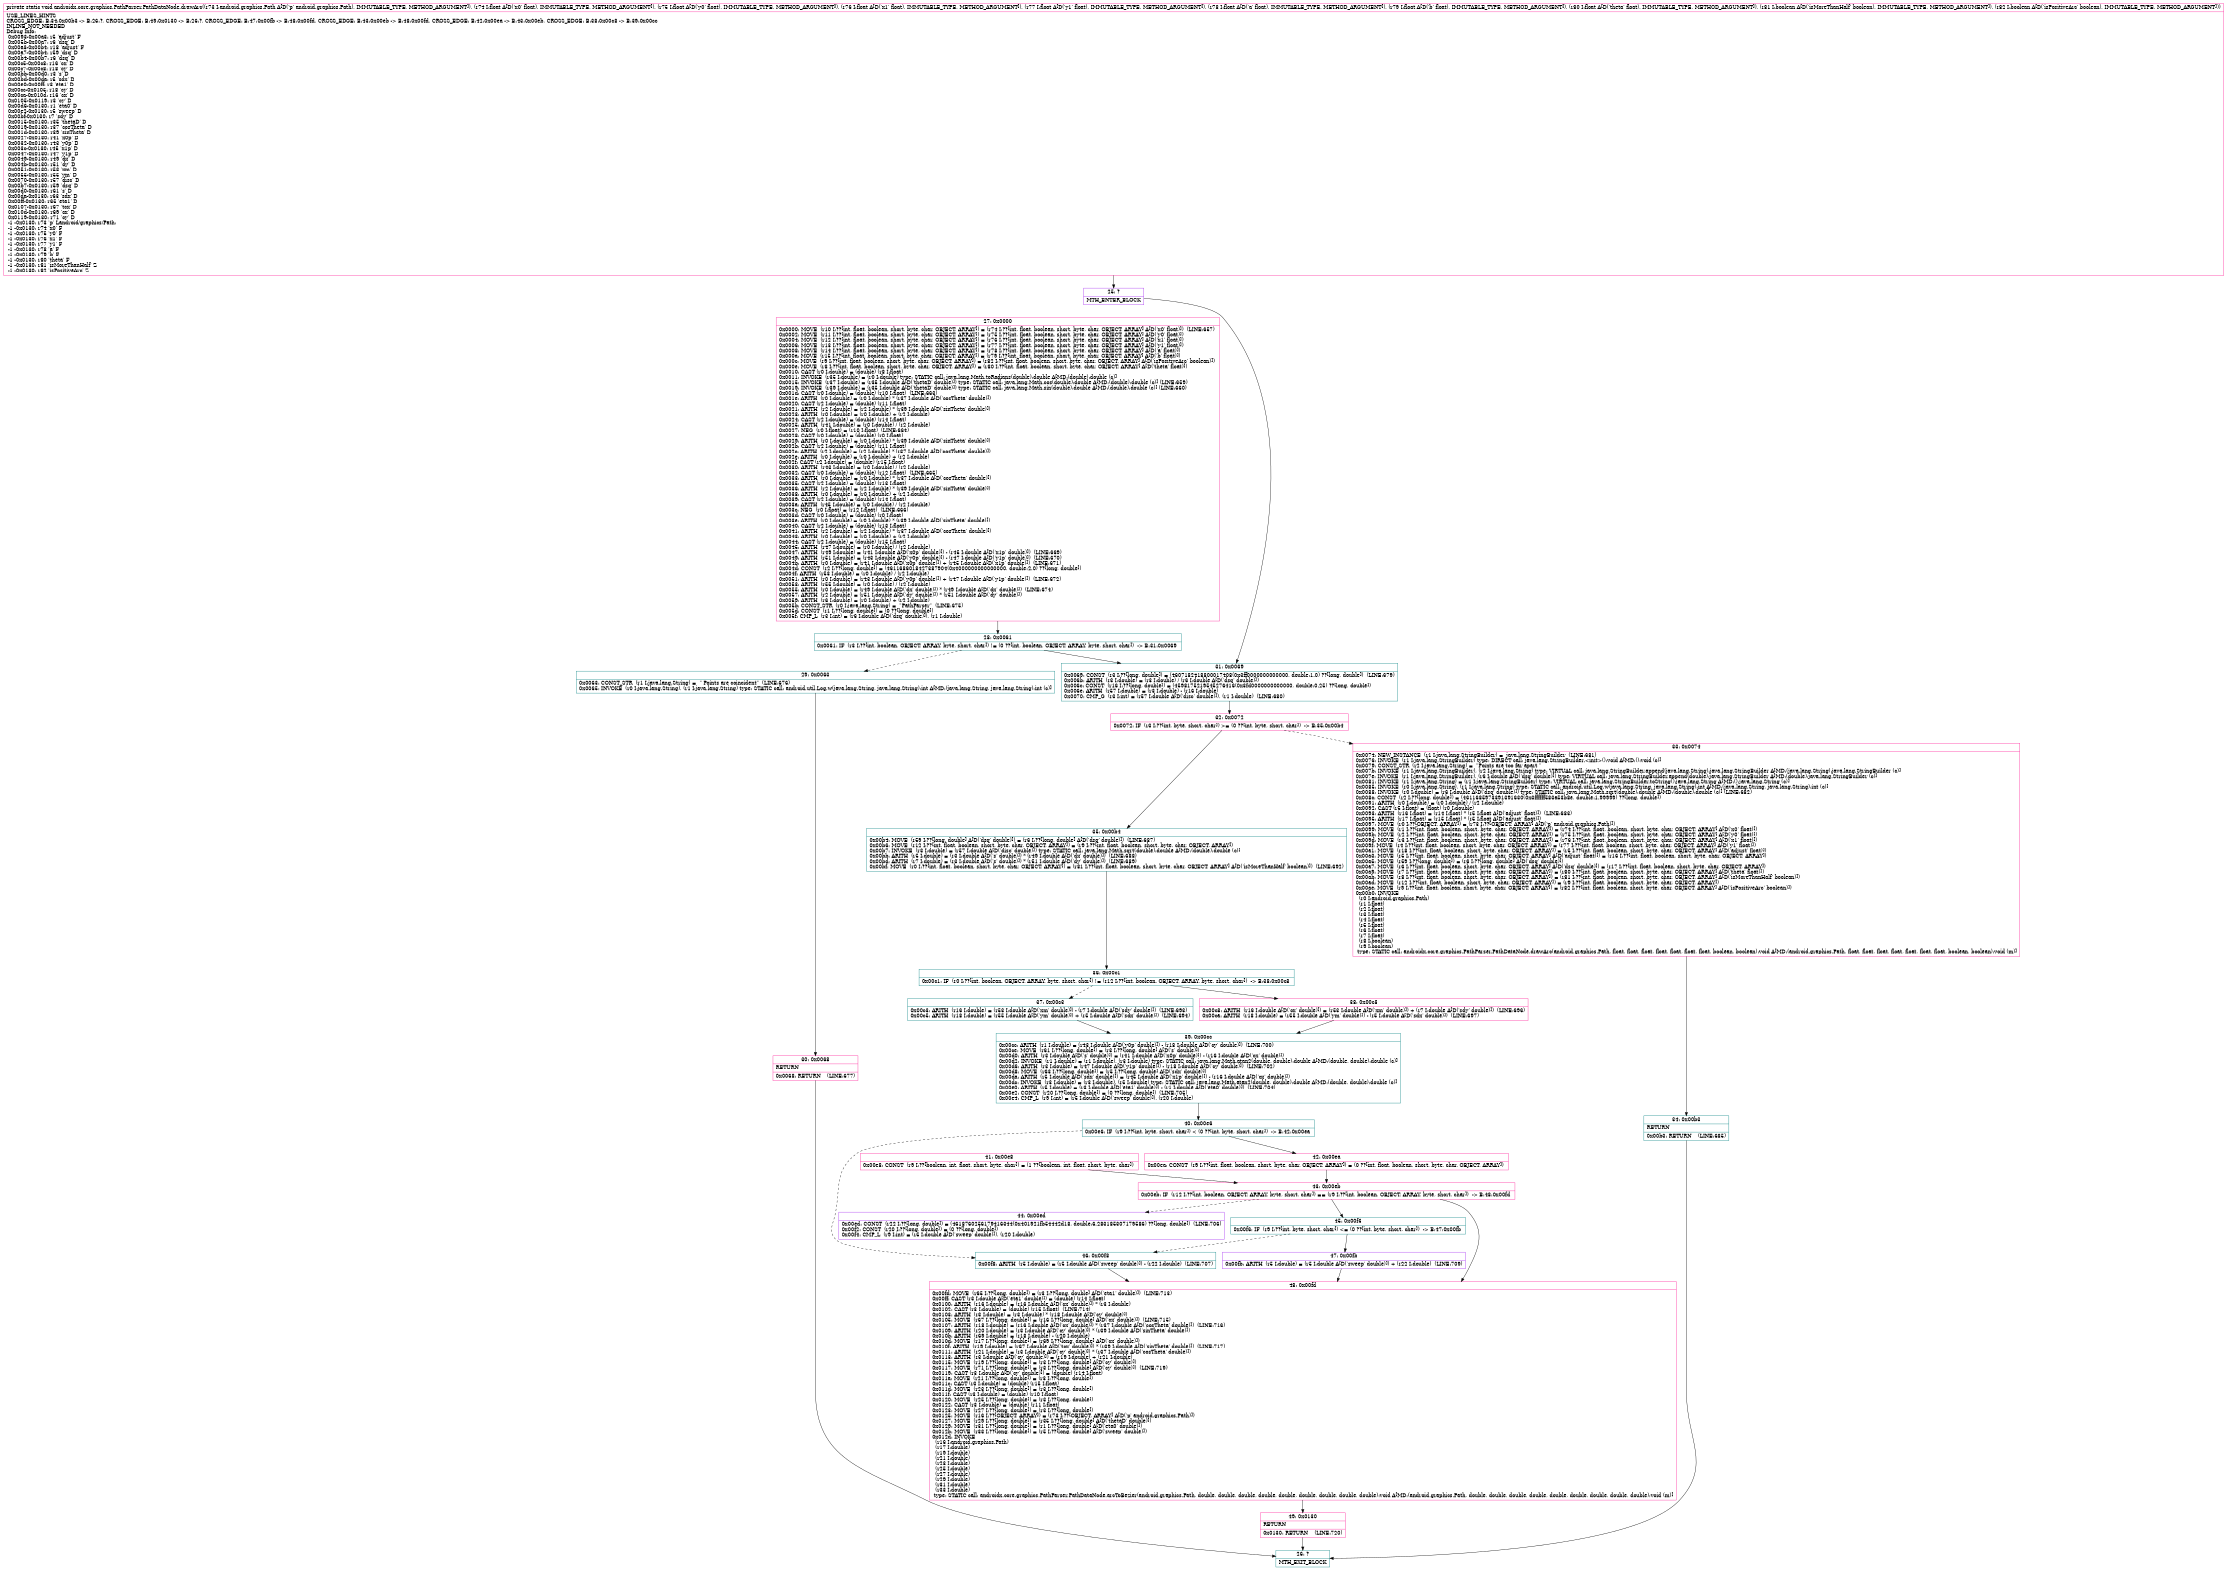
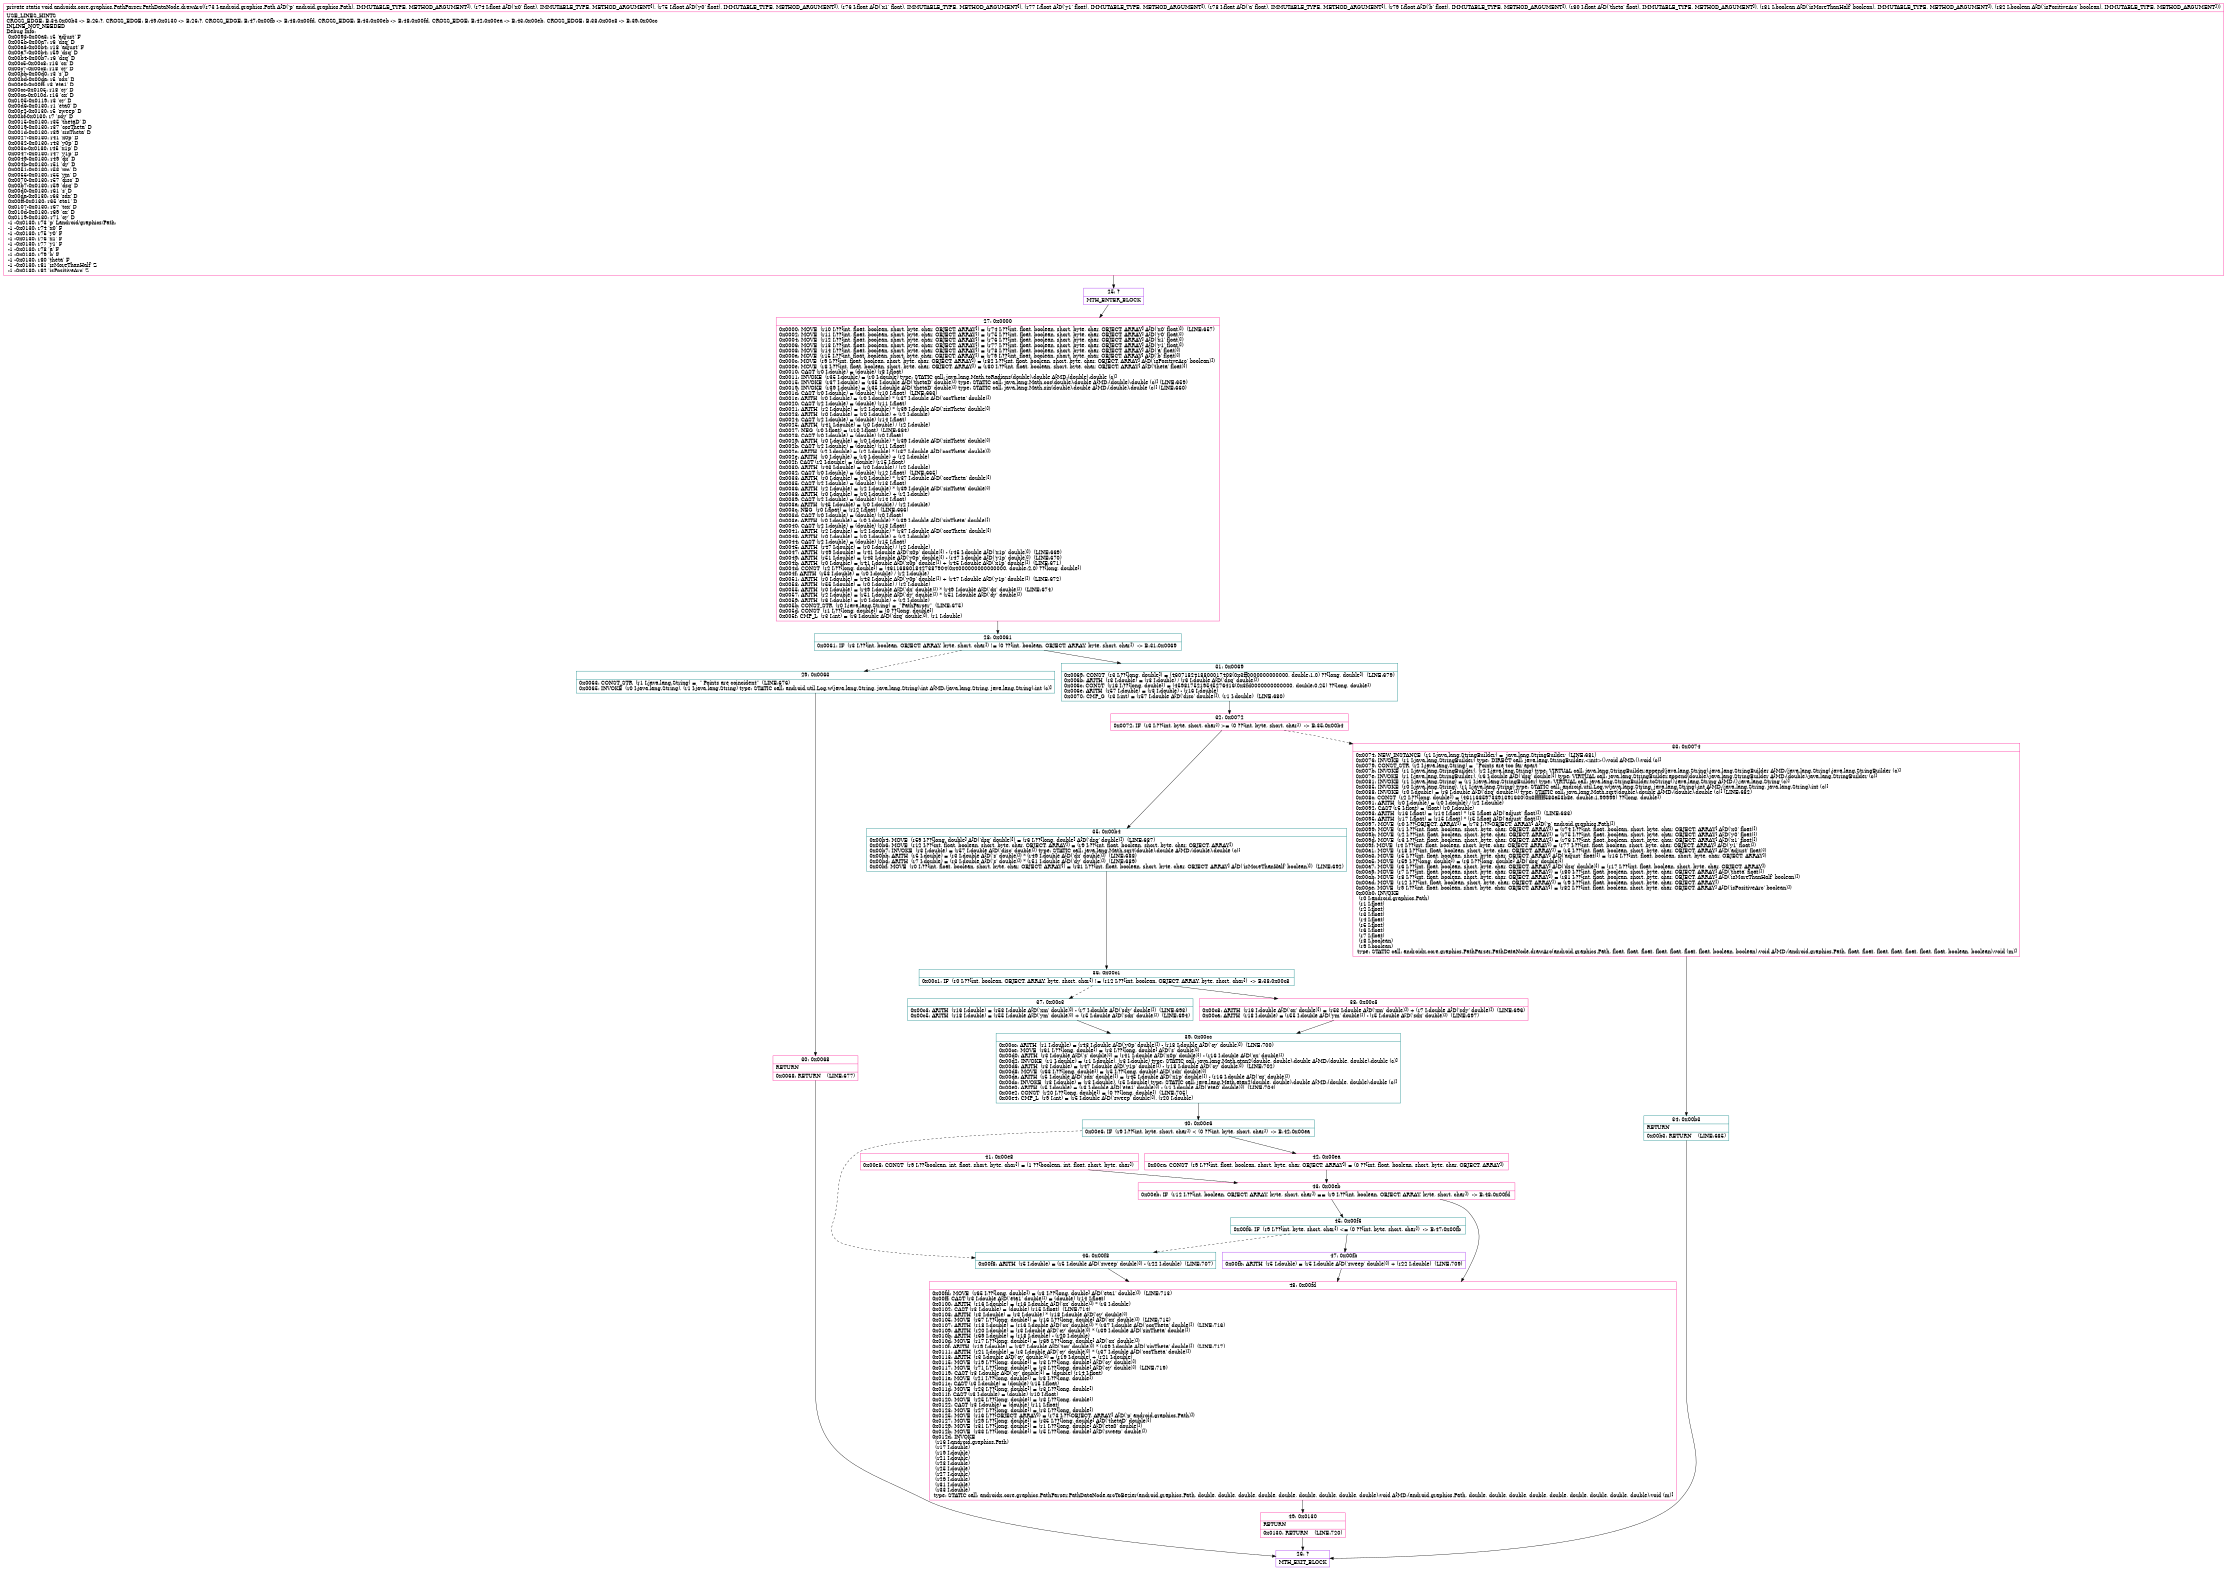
edge "25: ?" -> "31: 0x0069": now "25: ?" -> "27: 0x0000"
node "44: 0x00ed": removed
node "26: ?": color teal -> purple
